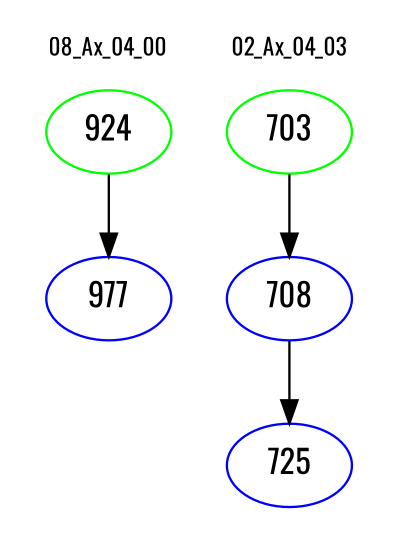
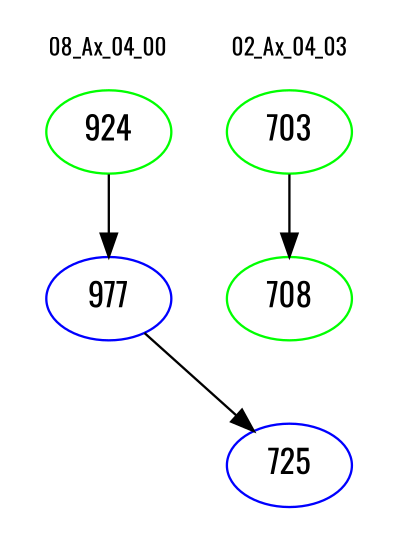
node "708": color blue -> green
edge "708" -> "725": now "977" -> "725"
